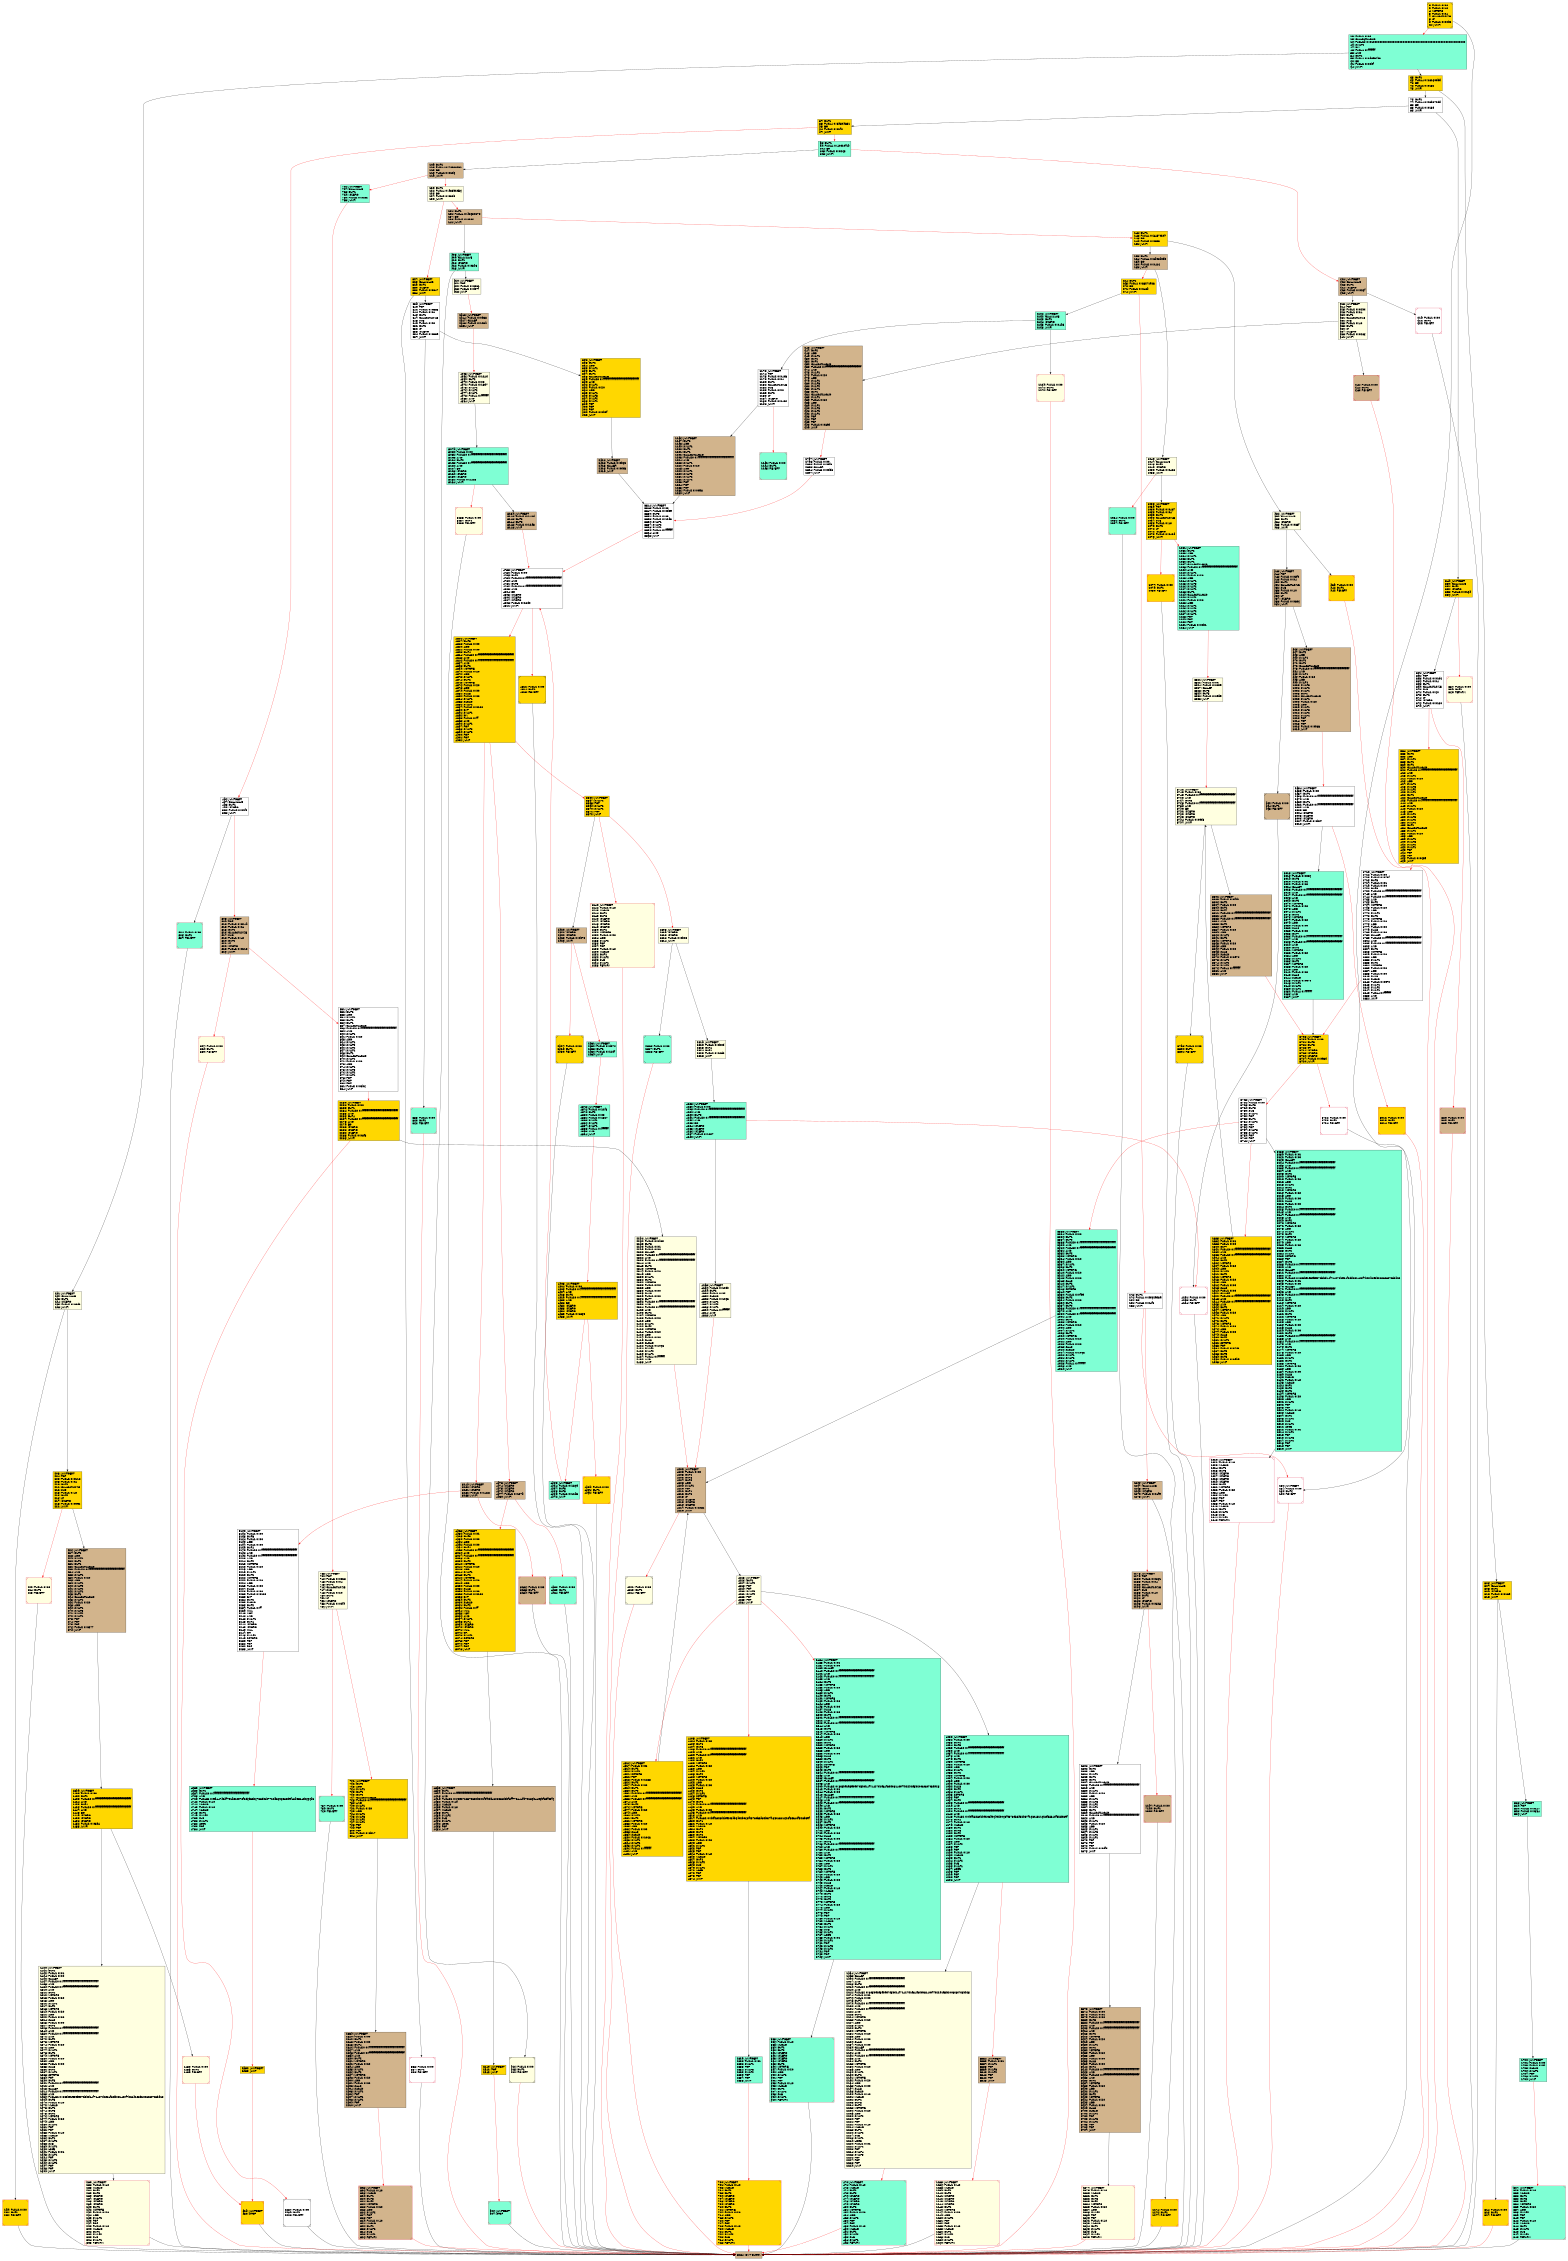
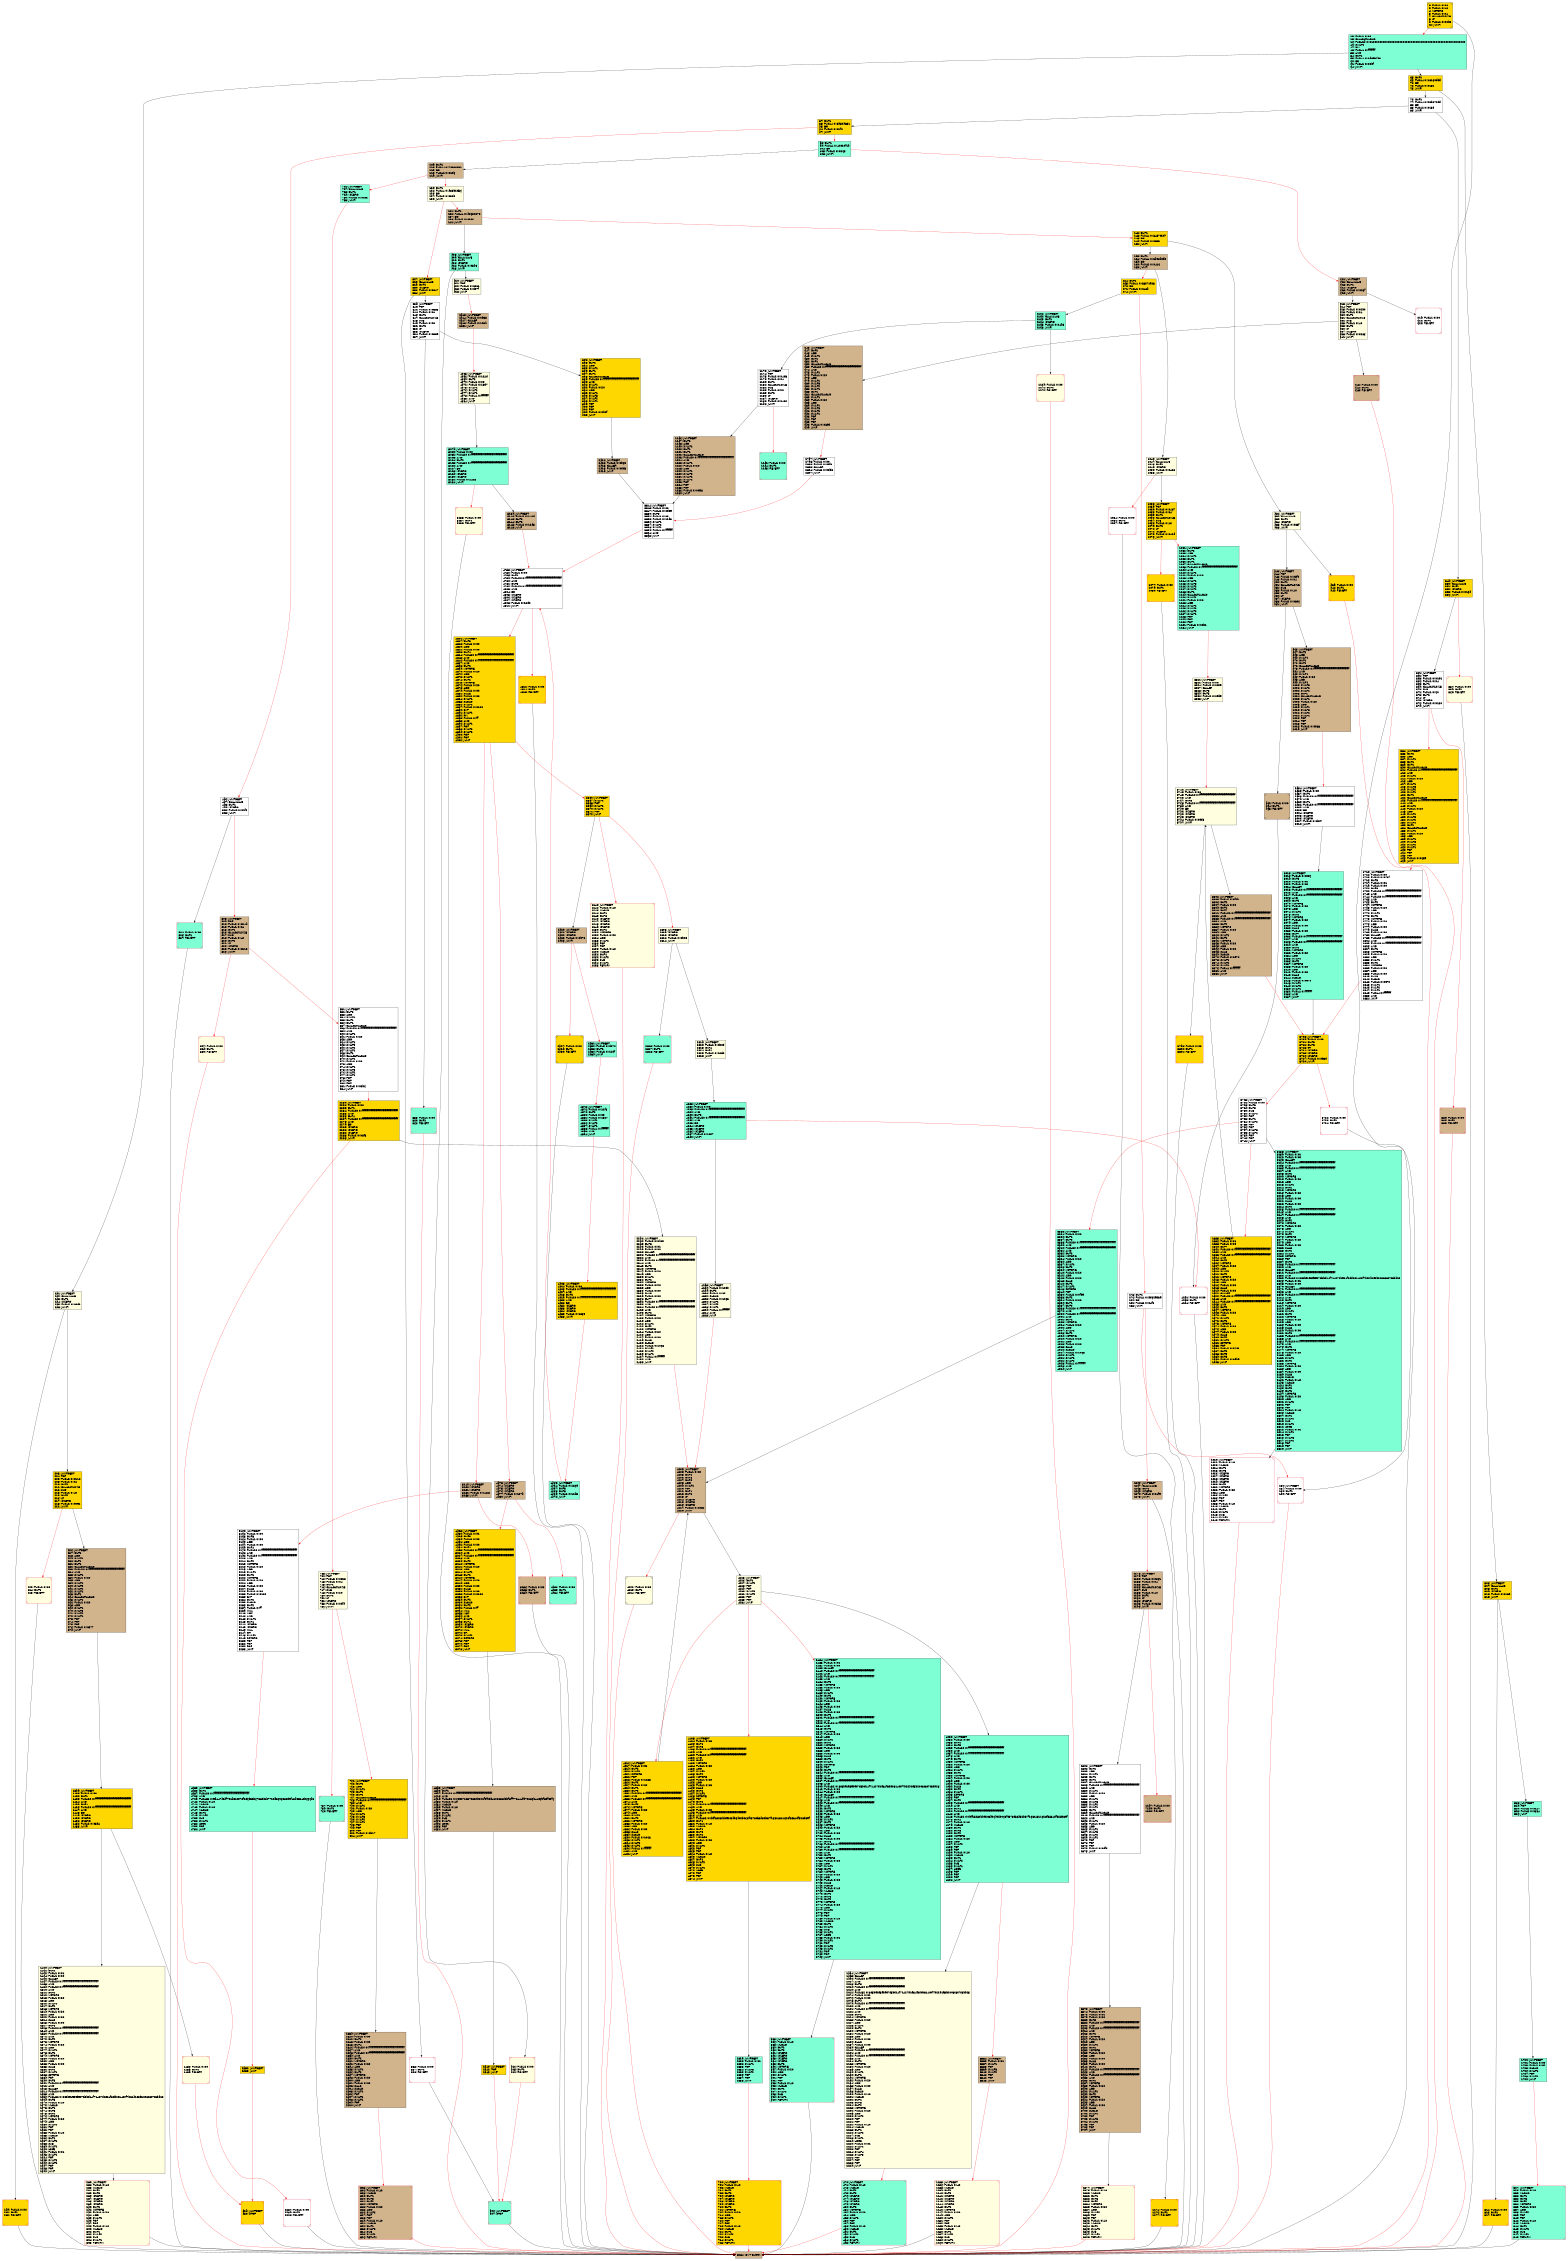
node "1054: PUSH1 0x00 1056: DUP1 1057: REVERT": fillcolor aquamarine -> white
node "4812: PUSH1 0x00 4814: DUP1 4815: REVERT": color black -> crimson
node "357: PUSH1 0x00 359: DUP1 360: RETURN": label "357: PUSH1 0x00 359: DUP1 360: RETURN" -> "357: PUSH1 0x00 359: DUP1 360: REVERT"
node "2815: PUSH1 0x00 2817: DUP1 2818: REVERT": color black -> crimson
node "3798: PUSH1 0x00 3800: DUP1 3801: REVERT": color black -> crimson
node "3011: PUSH1 0x00 3013: DUP1 3014: REVERT": removed
node "4959: PUSH1 0x00 4961: DUP1 4962: REVERT": removed
node "186: JUMPDEST 187: PUSH1 0x00 189: DUP6 190: REVERT": label "186: JUMPDEST 187: PUSH1 0x00 189: DUP6 190: REVERT" -> "186: JUMPDEST 187: PUSH1 0x00 189: DUP1 190: REVERT"
edge "619: PUSH1 0x00 621: DUP1 622: REVERT" -> "5254: EXIT BLOCK": removed
edge "4981: PUSH1 0x00 4983: DUP1 4984: REVERT" -> "5254: EXIT BLOCK": removed
node "2240: JUMPDEST 2941: POP 2942: JUMP": label "2240: JUMPDEST 2941: POP 2942: JUMP" -> "2940: JUMPDEST 2941: POP 2942: JUMP"
node "916: PUSH1 0x00 918: DUP1 919: REVERT": color black -> crimson
node "2287: PUSH1 0x00 2289: DUP1 2290: REVERT": color black -> crimson
edge "1297: PUSH1 0x00 7299: DUP1 1300: REVERT" -> "5254: EXIT BLOCK": removed
edge "835: PUSH1 0x00 837: DUP1 838: REVERT" -> "5254: EXIT BLOCK": now "835: PUSH1 0x00 837: DUP1 838: REVERT" -> "906: JUMPDEST 907: STOP"
edge "916: PUSH1 0x00 918: DUP1 919: REVERT" -> "5254: EXIT BLOCK": now "916: PUSH1 0x00 918: DUP1 919: REVERT" -> "906: JUMPDEST 907: STOP"
edge "314: PUSH1 0x00 316: DUP1 317: REVERT" -> "5254: EXIT BLOCK": color red -> black
